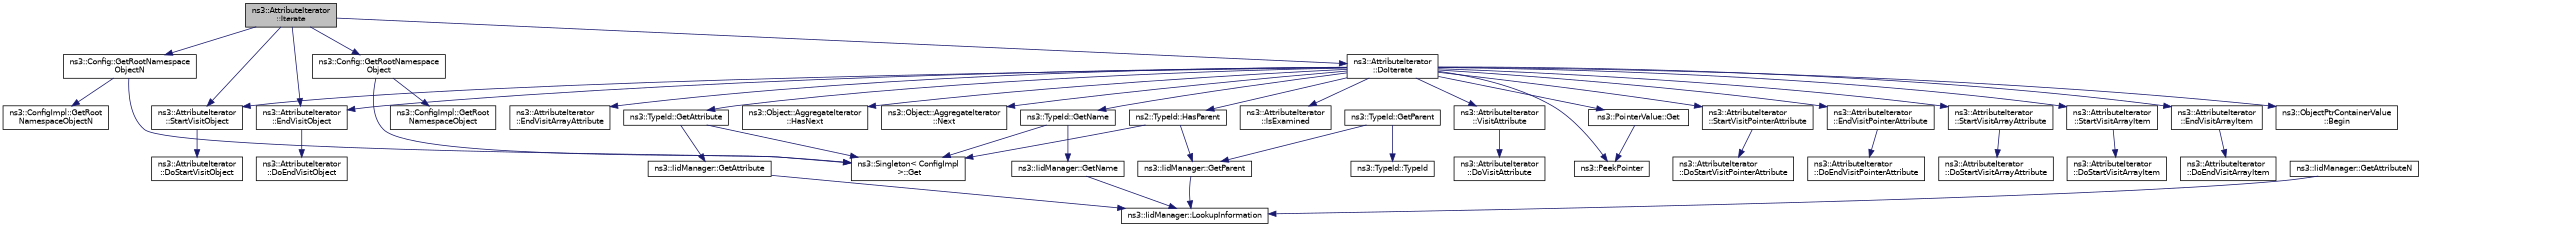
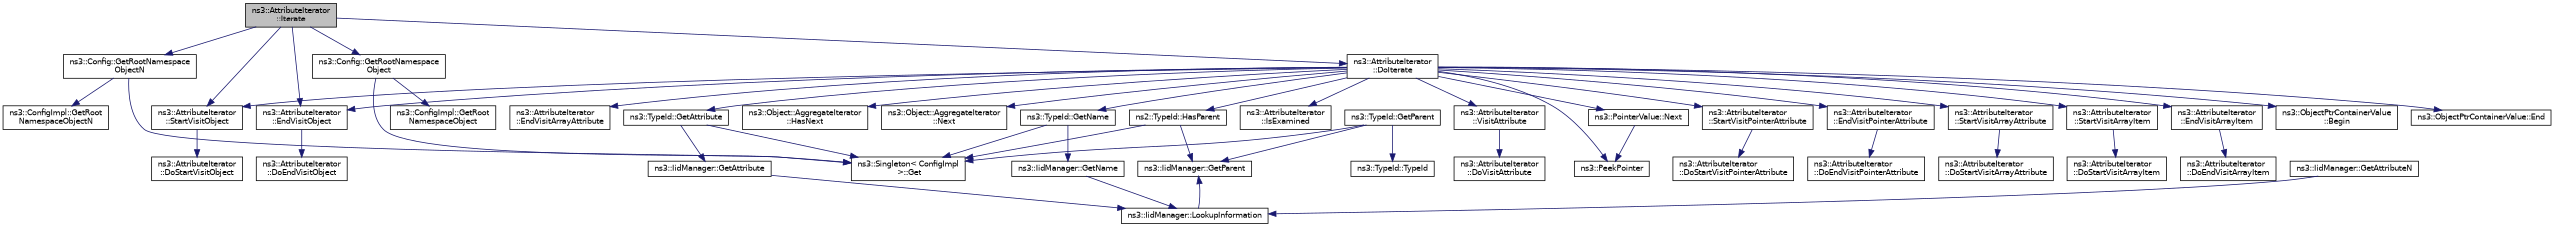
node "ns3::PointerValue::Get": label "ns3::PointerValue::Get" -> "ns3::PointerValue::Next"
node "ns3::ObjectPtrContainerValue::End": added
edge "ns3::TypeId::GetParent" -> "ns3::Singleton< ConfigImpl >::Get": added
edge "ns3::IidManager::GetParent" -> "ns3::IidManager::LookupInformation": reversed
